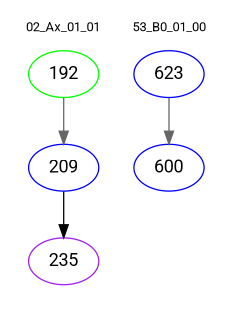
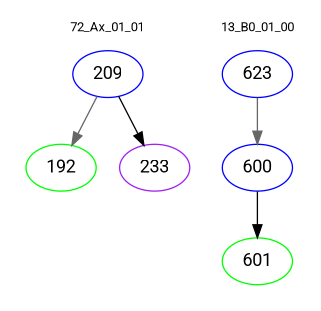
cluster "02_Ax_01_01": label "02_Ax_01_01" -> "72_Ax_01_01"
cluster "53_B0_01_00": label "53_B0_01_00" -> "13_B0_01_00"
edge "192" -> "209": reversed
node "235": label "235" -> "233"
node "601": added
